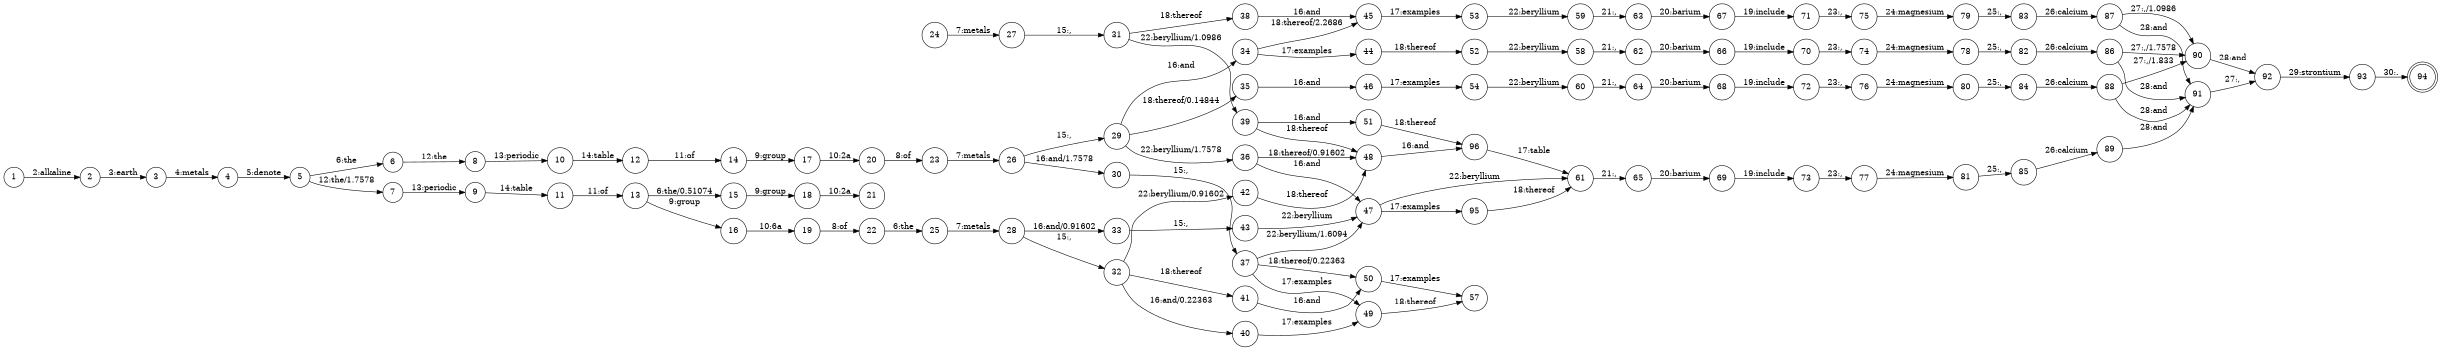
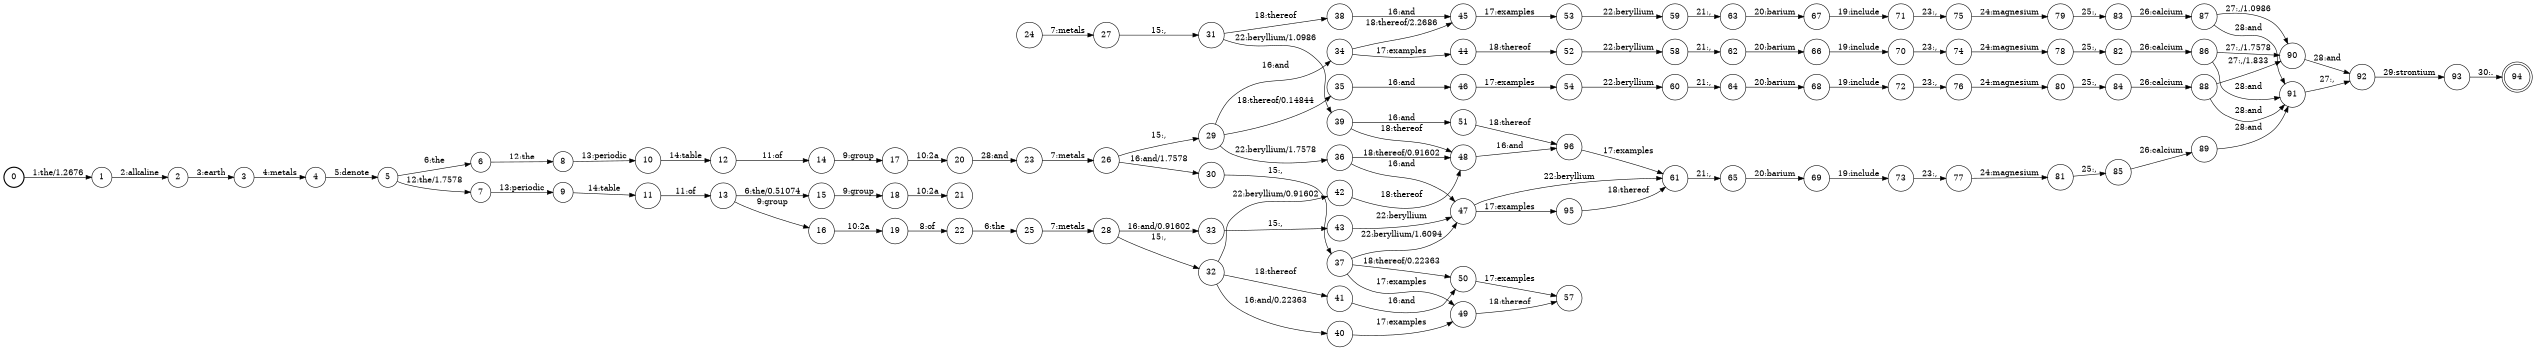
edge "96" -> "61": label "17:table" -> "17:examples"
edge "20" -> "23": label "8:of" -> "28:and"
node "0": added
edge "16" -> "19": label "10:6a" -> "10:2a"
